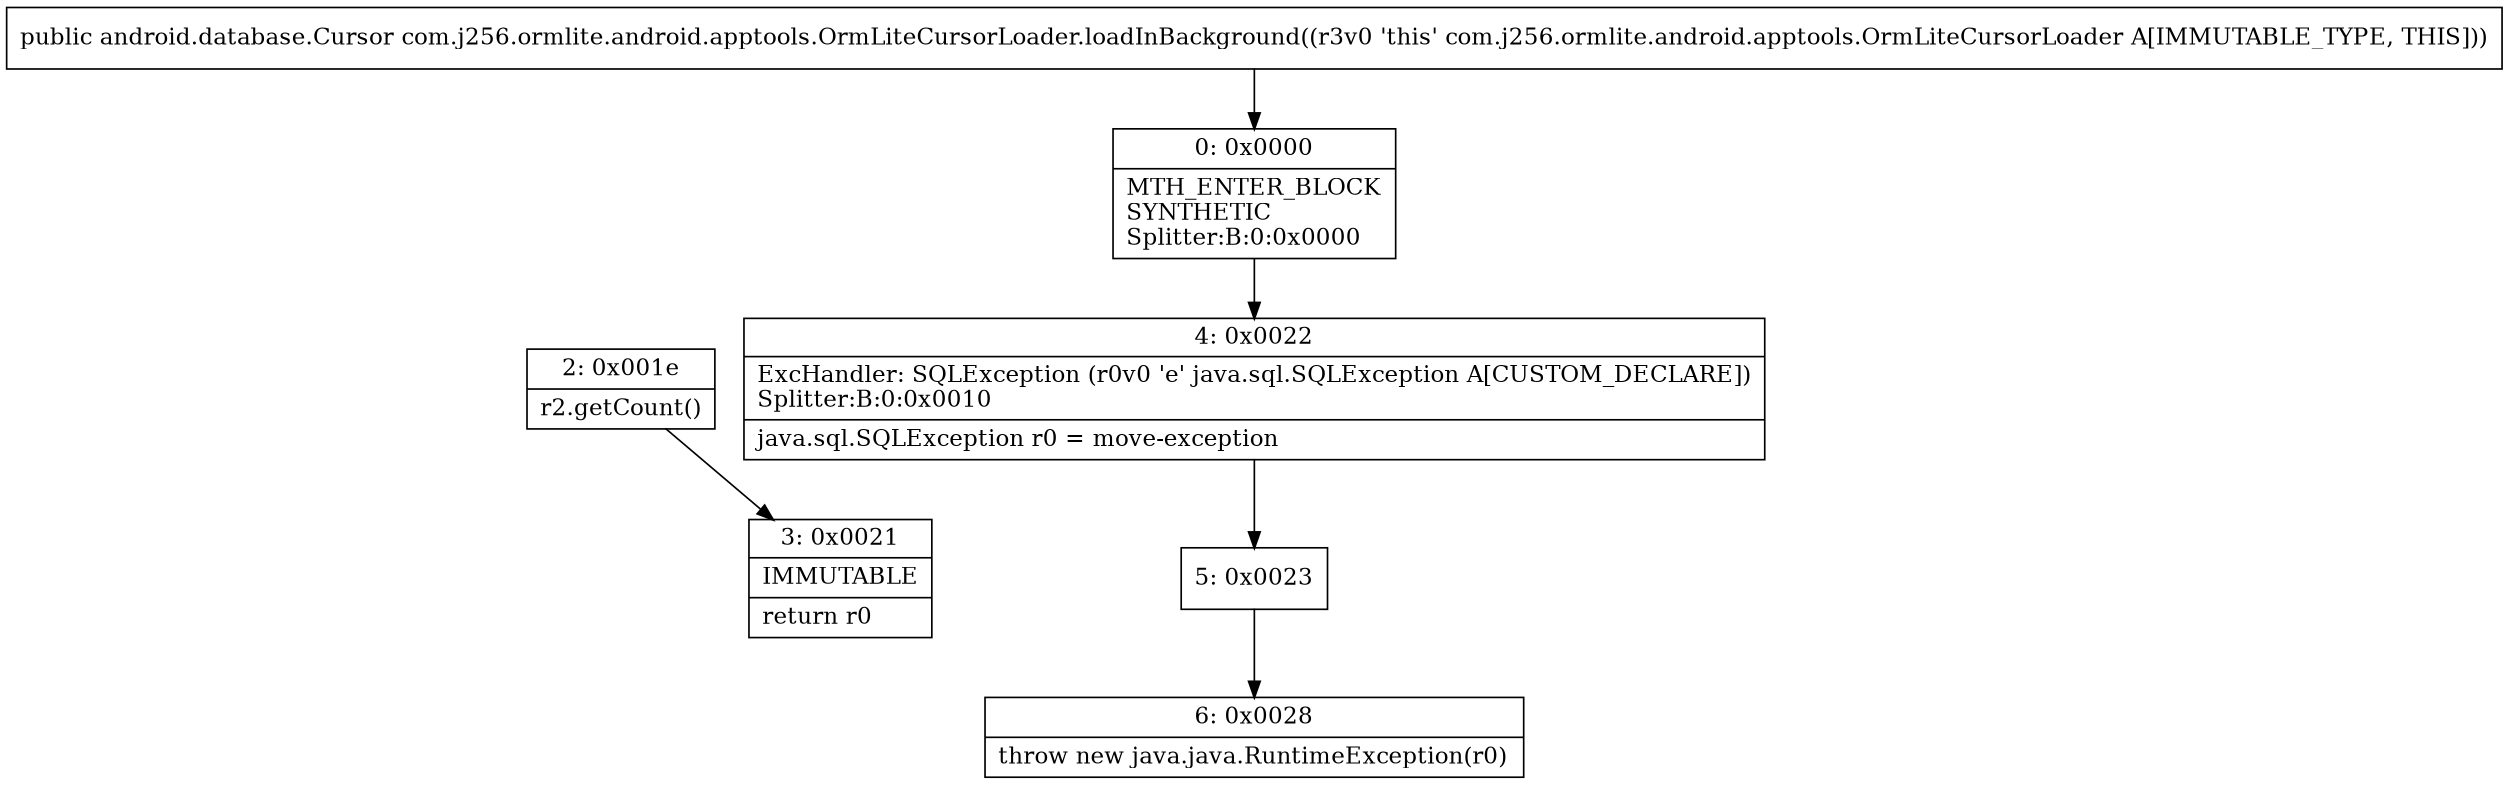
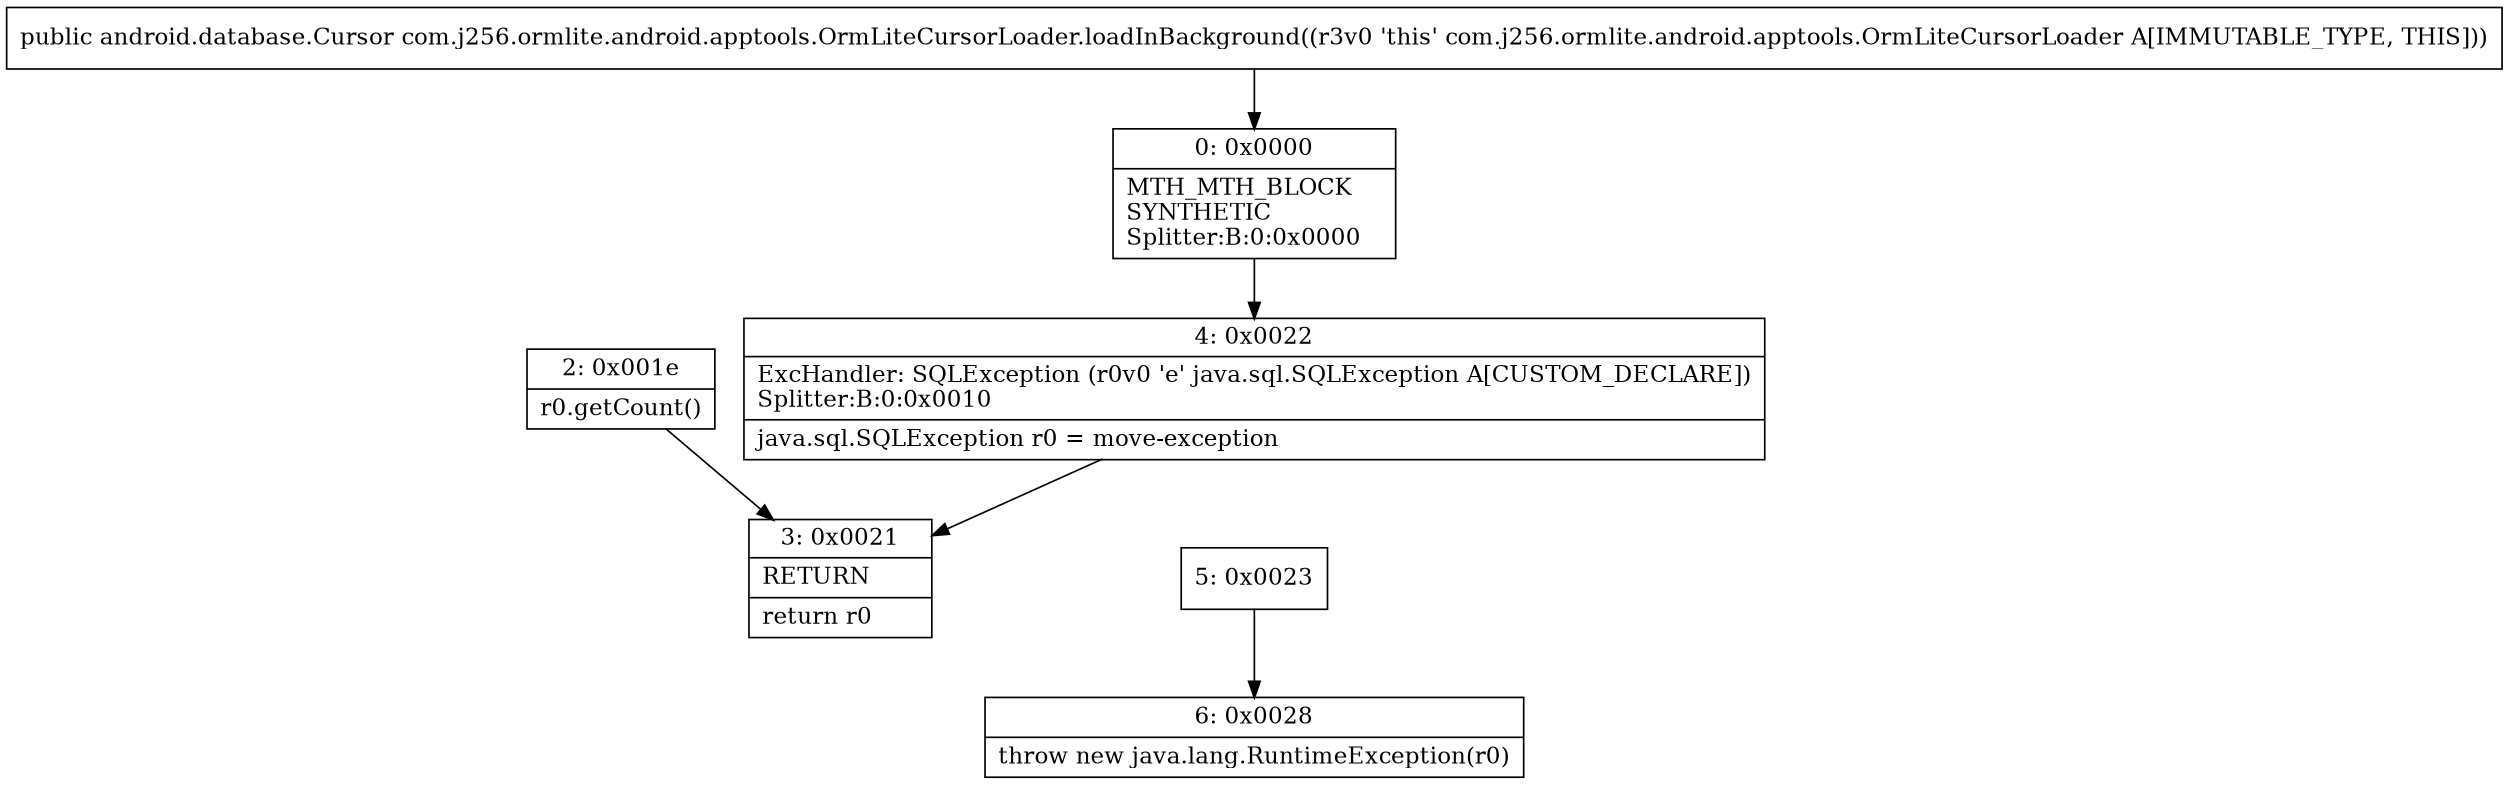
node "0: 0x0000": text "MTH_ENTER_BLOCK" -> "MTH_MTH_BLOCK"
node "2: 0x001e": text "r2.getCount()" -> "r0.getCount()"
edge "4: 0x0022" -> "5: 0x0023": now "4: 0x0022" -> "3: 0x0021"
node "3: 0x0021": text "IMMUTABLE" -> "RETURN"
node "6: 0x0028": text "throw new java.java.RuntimeException(r0)" -> "throw new java.lang.RuntimeException(r0)"
